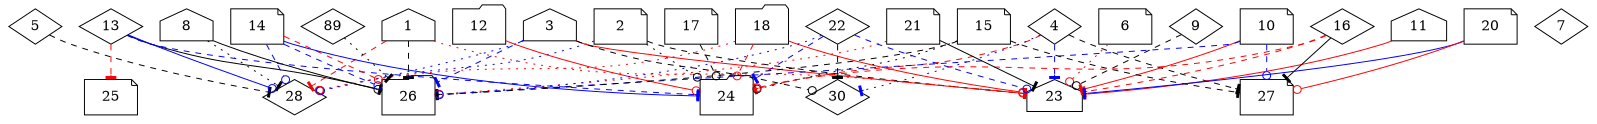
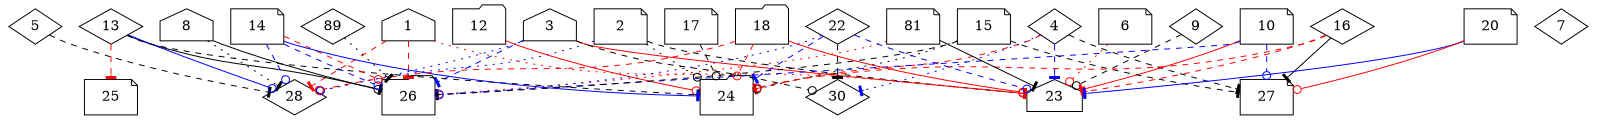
node "21": label "21" -> "81"
node "11": removed
edge "1" -> "26": color black -> red
edge "18" -> "28": style dotted -> dashed
edge "13" -> "24": color blue -> black
